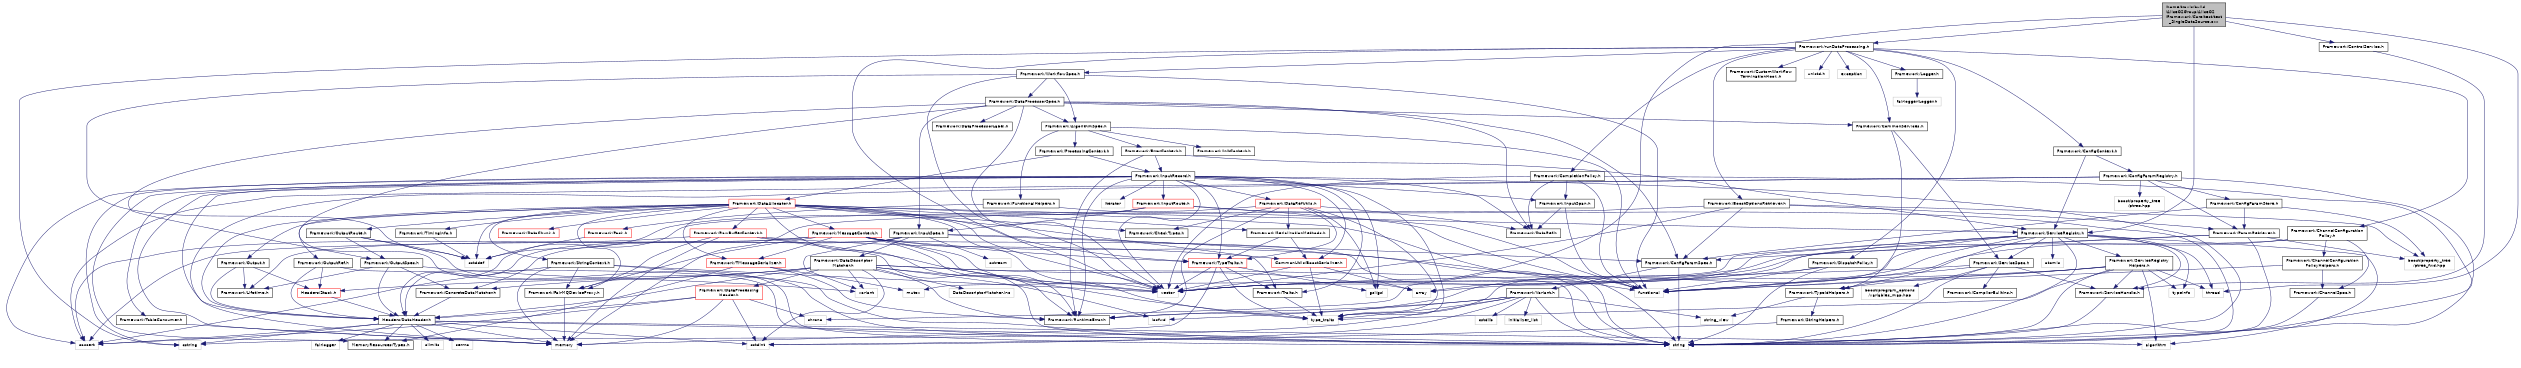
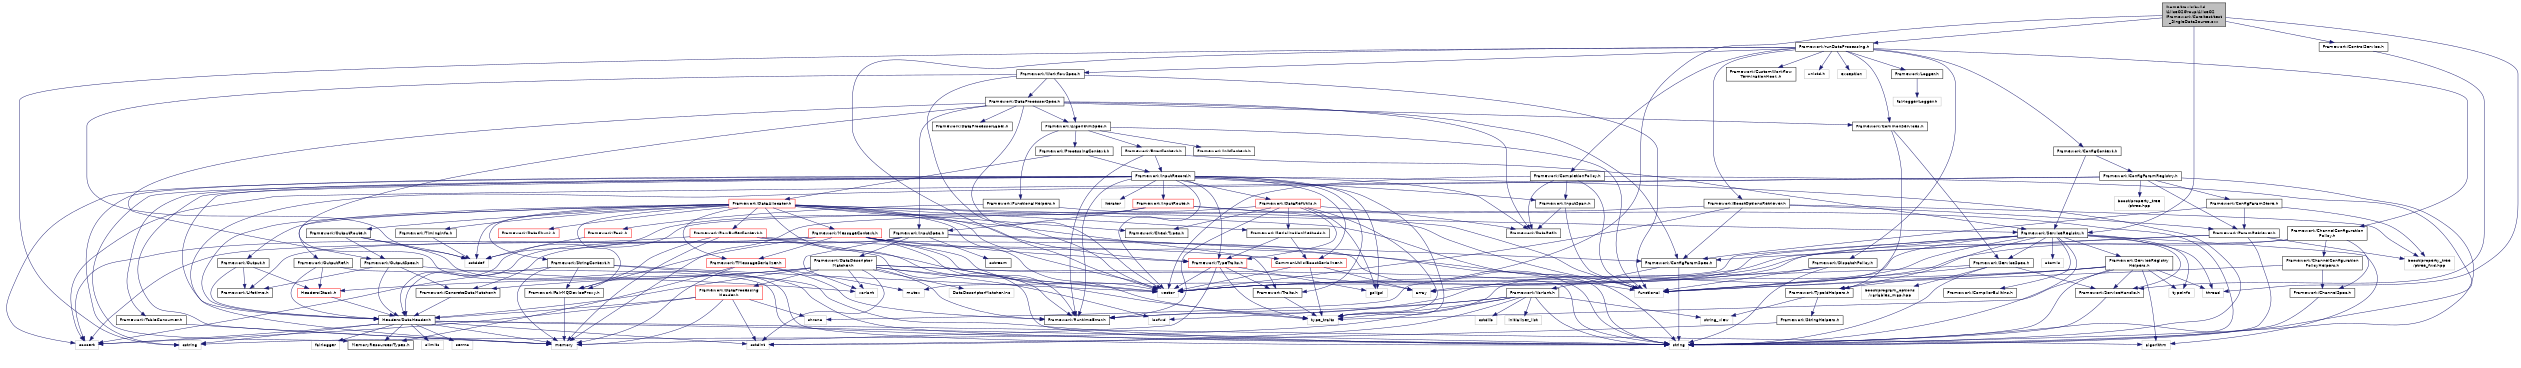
node "ostream": color grey75 -> black
edge "Framework/ServiceSpec.h" -> "Framework/CompilerBuiltins.h": now "Framework/ServiceRegistry.h" -> "Framework/CompilerBuiltins.h"
edge "Framework/TMessageSerializer.h" -> "memory": added
